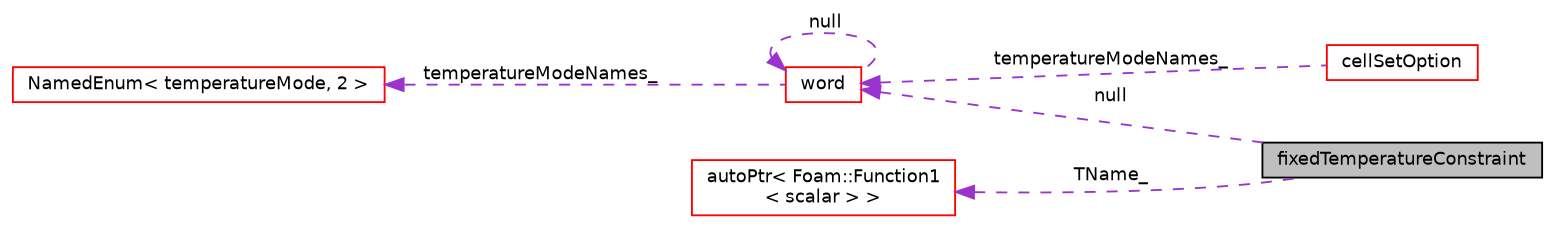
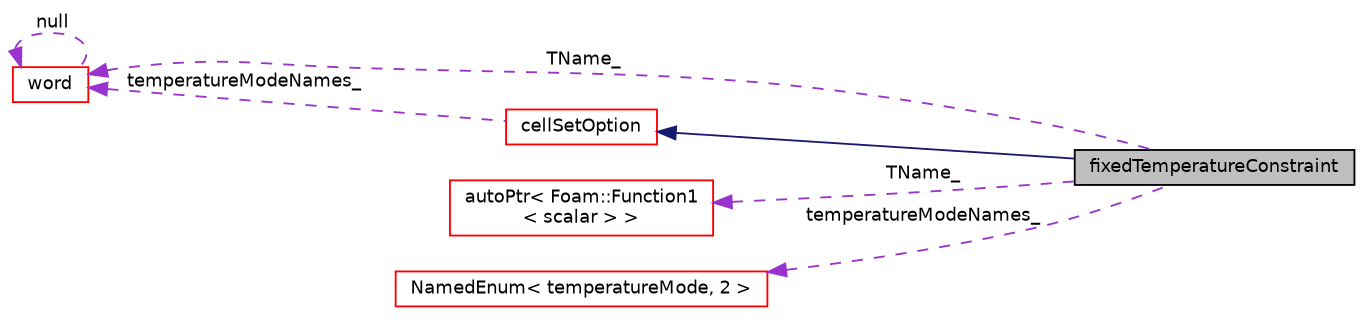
edge "word" -> "NamedEnum< temperatureMode, 2 >": now "fixedTemperatureConstraint" -> "NamedEnum< temperatureMode, 2 >"
edge "fixedTemperatureConstraint" -> "word": label " null" -> " TName_"
edge "fixedTemperatureConstraint" -> "cellSetOption": added
